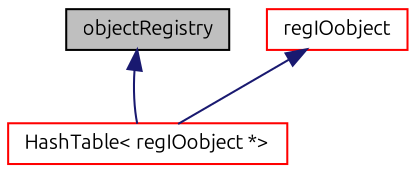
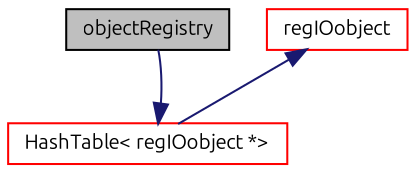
edge "HashTable< regIOobject *>" -> "objectRegistry": reversed
